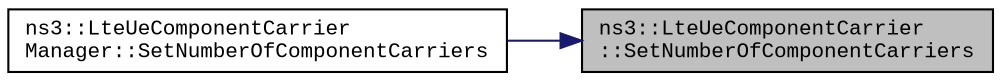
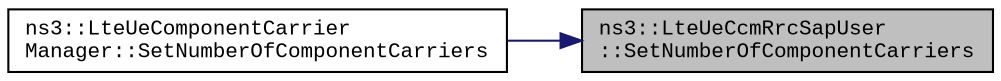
node "ns3::LteUeComponentCarrier ::SetNumberOfComponentCarriers": label "ns3::LteUeComponentCarrier ::SetNumberOfComponentCarriers" -> "ns3::LteUeCcmRrcSapUser ::SetNumberOfComponentCarriers"
